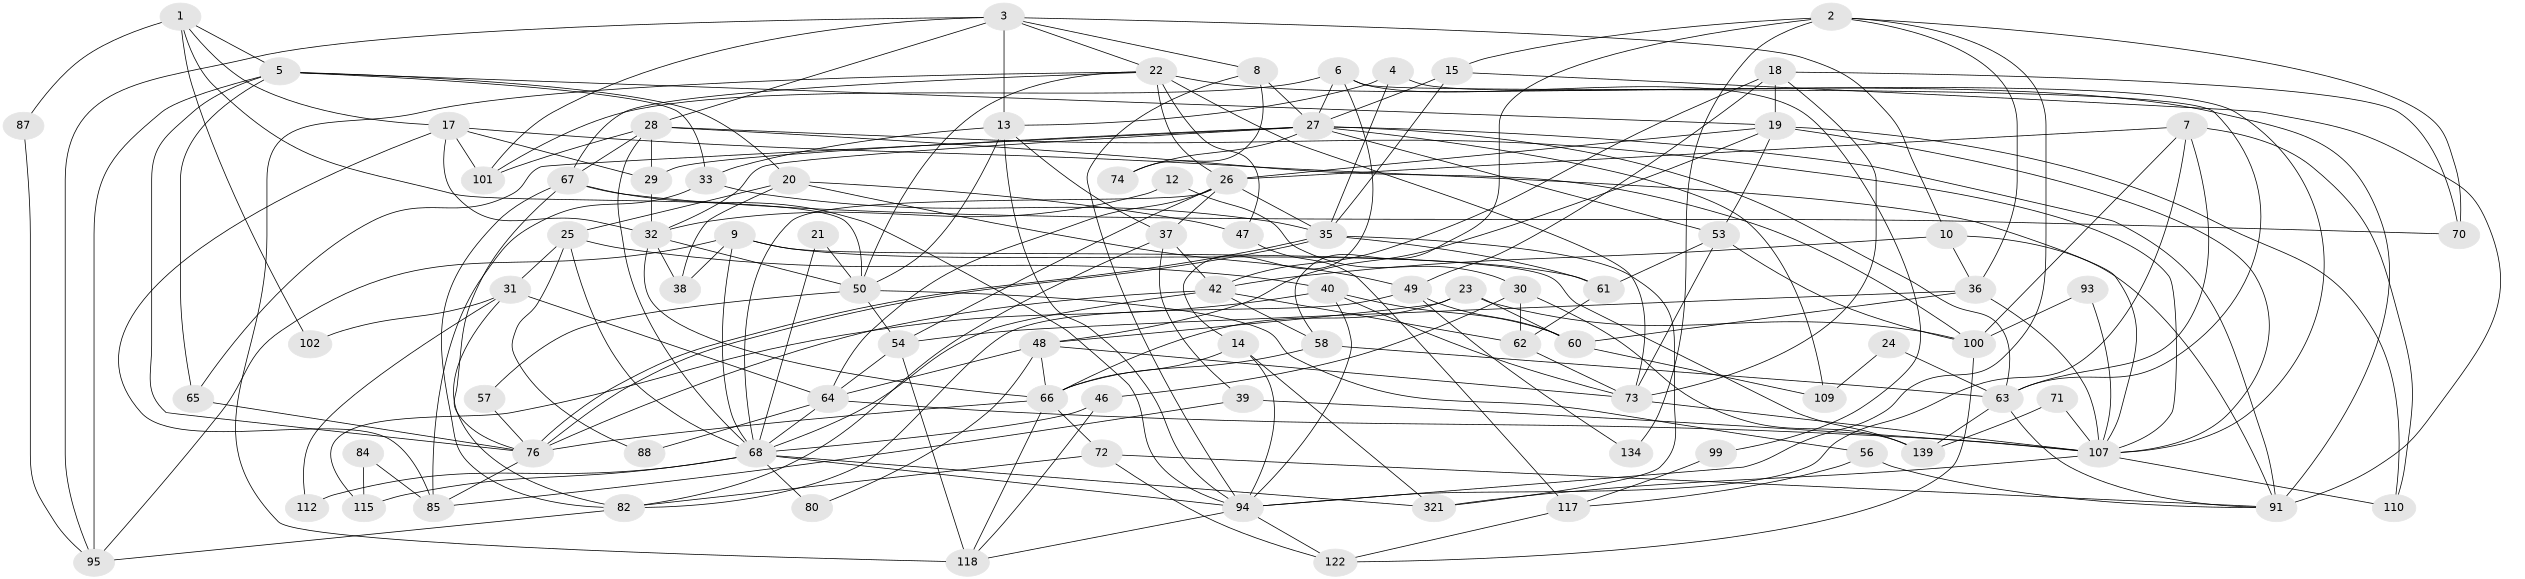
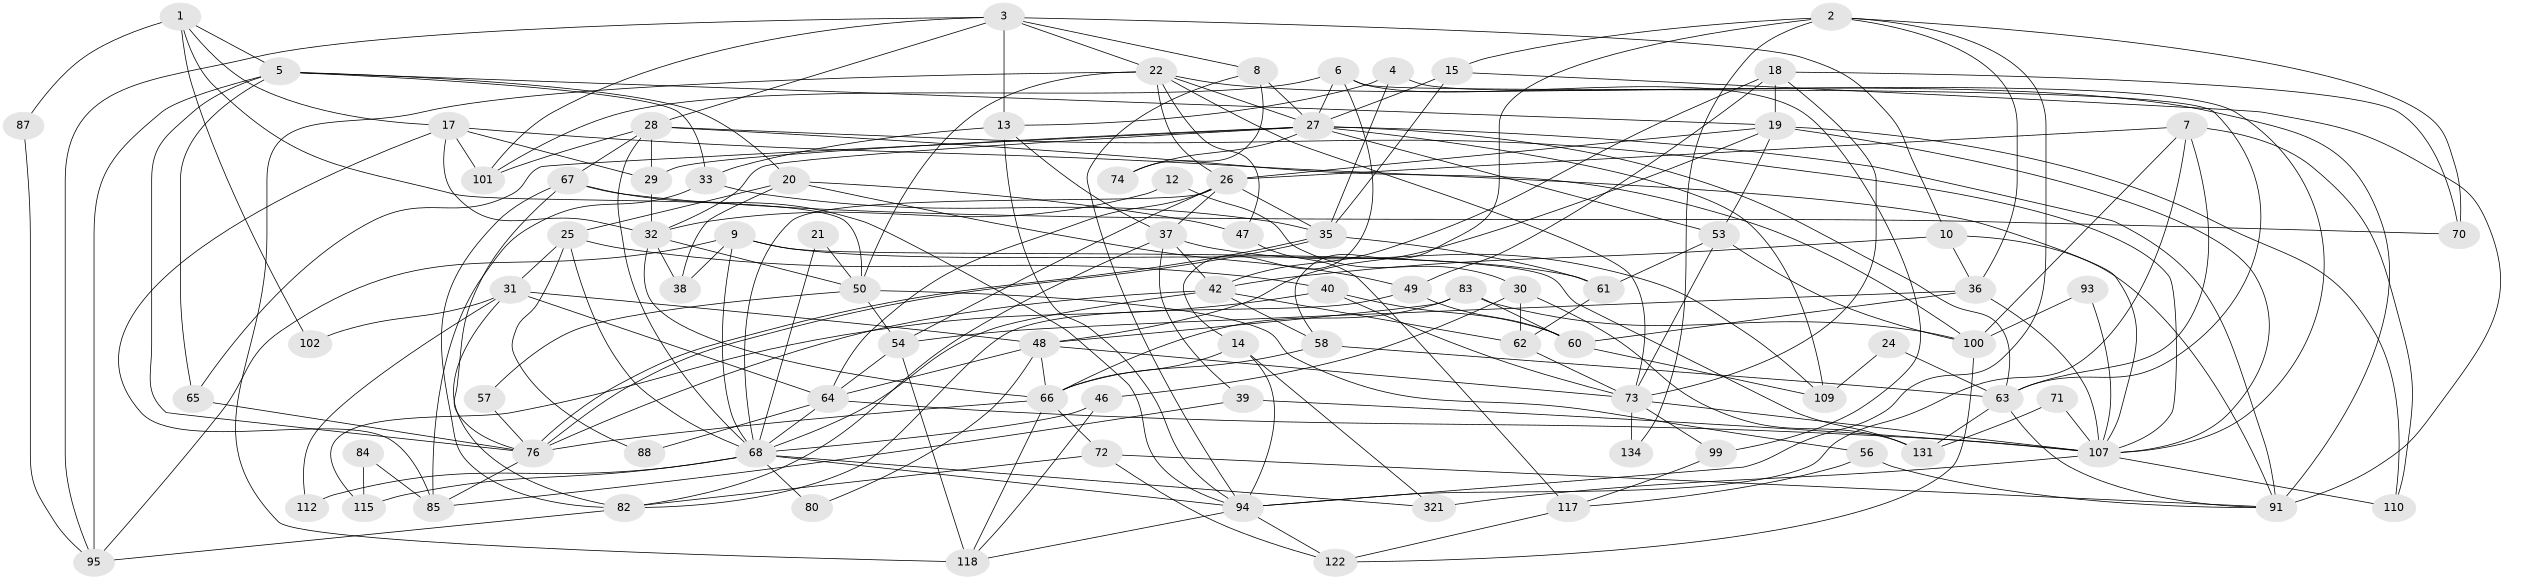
edge "22" -- "67": now "22" -- "27"
edge "13" -- "50": removed
edge "37" -- "109": added
node "23": label "23" -> "83"
edge "35" -- "321": removed
edge "31" -- "48": added
edge "49" -- "134": now "73" -- "134"
edge "40" -- "94": removed
edge "73" -- "99": added
node "139": label "139" -> "131"
